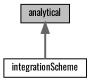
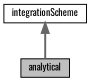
edge "integrationScheme" -> "analytical": reversed
